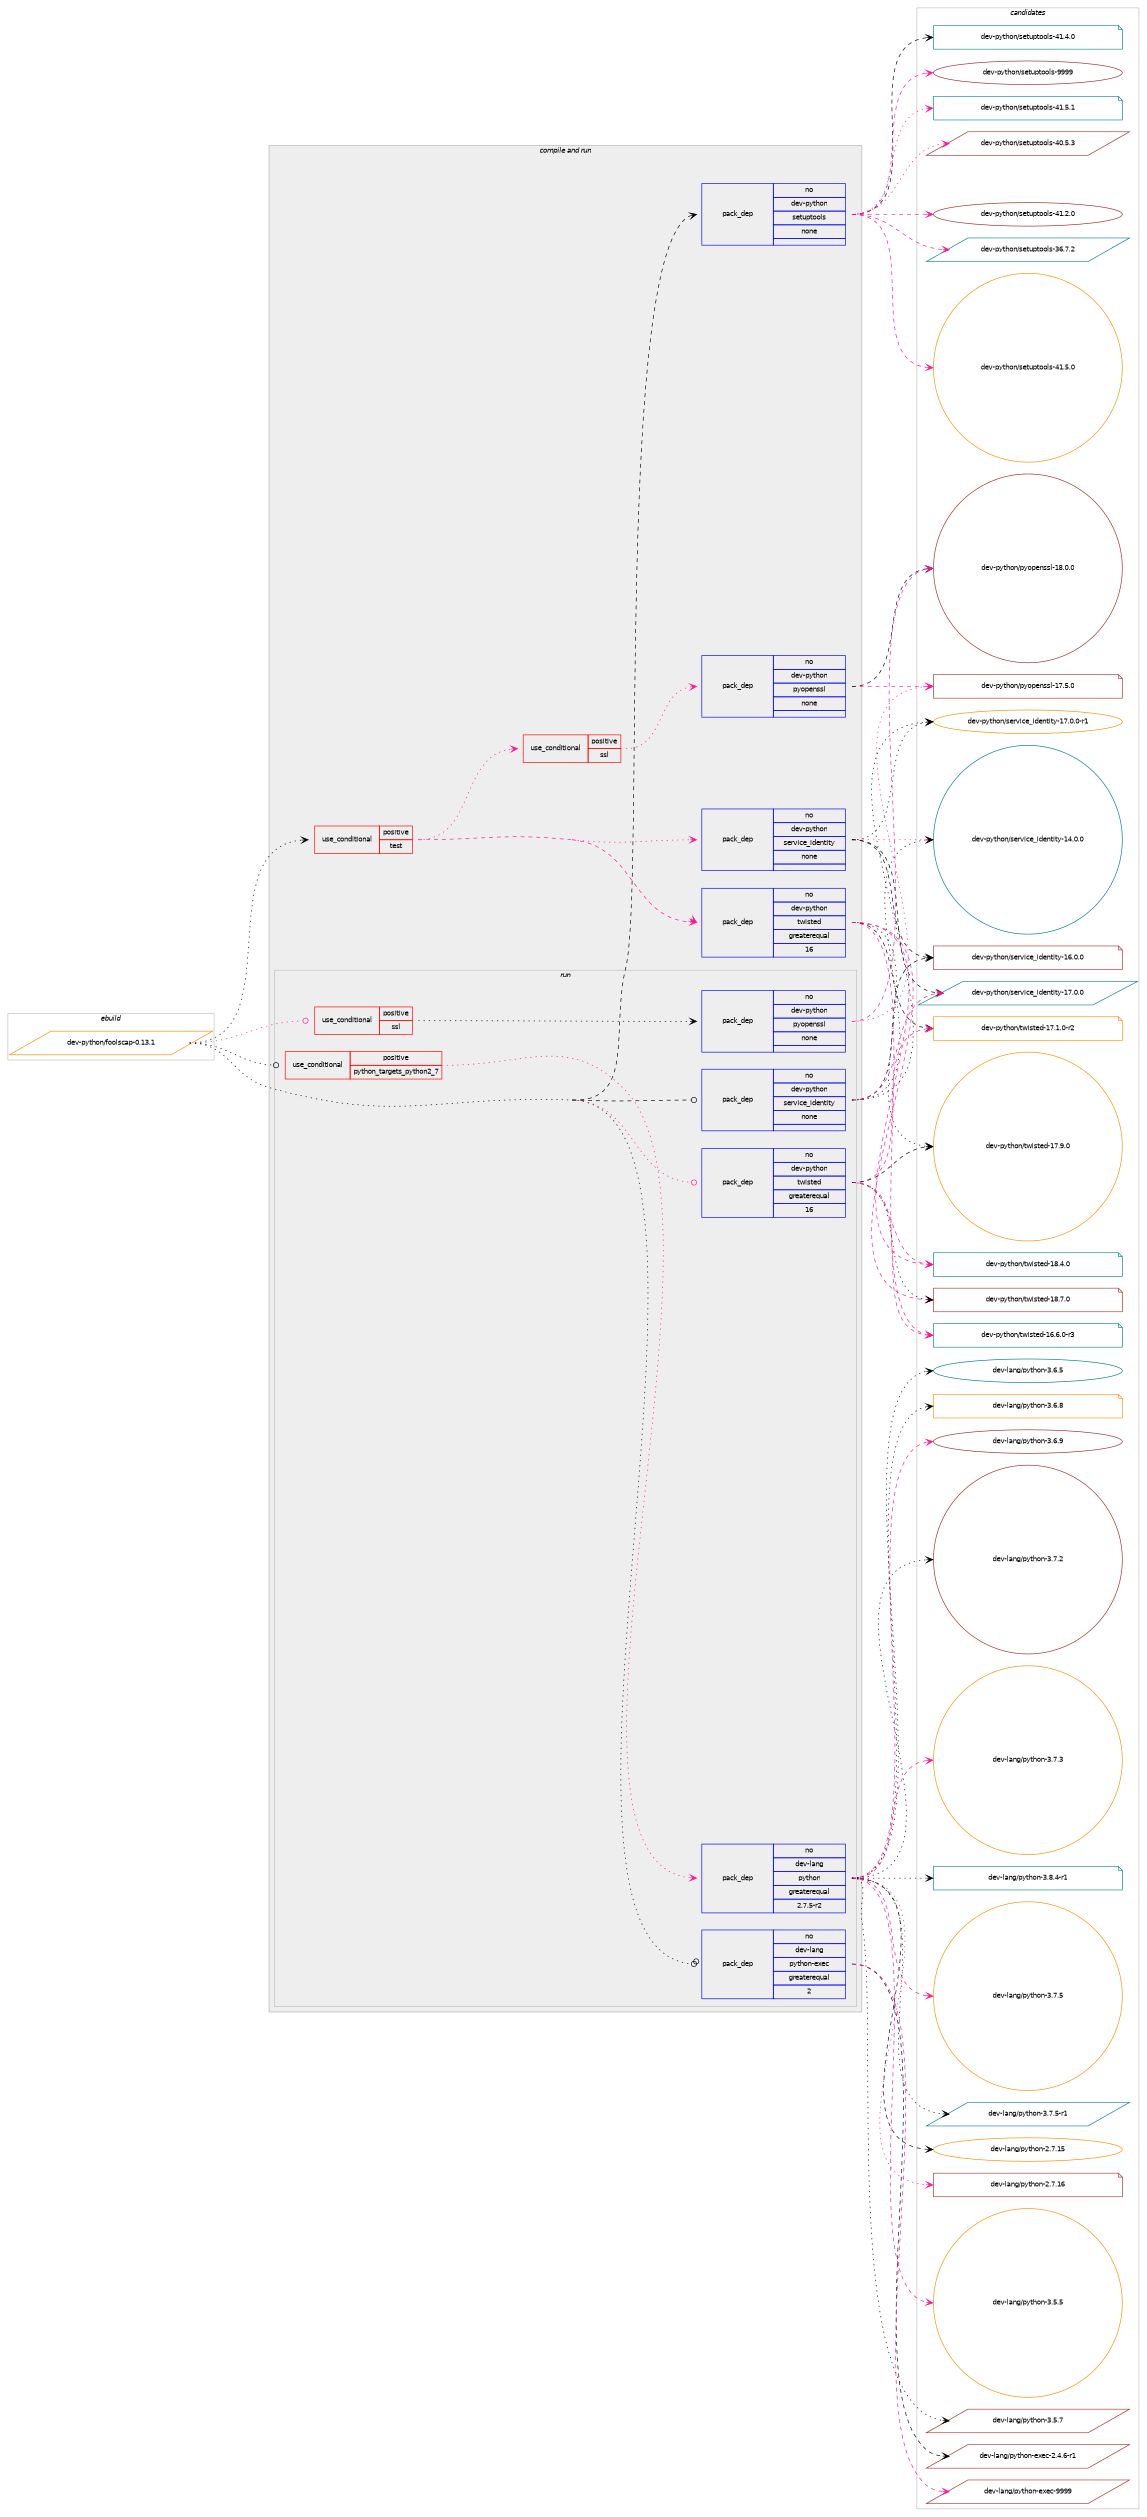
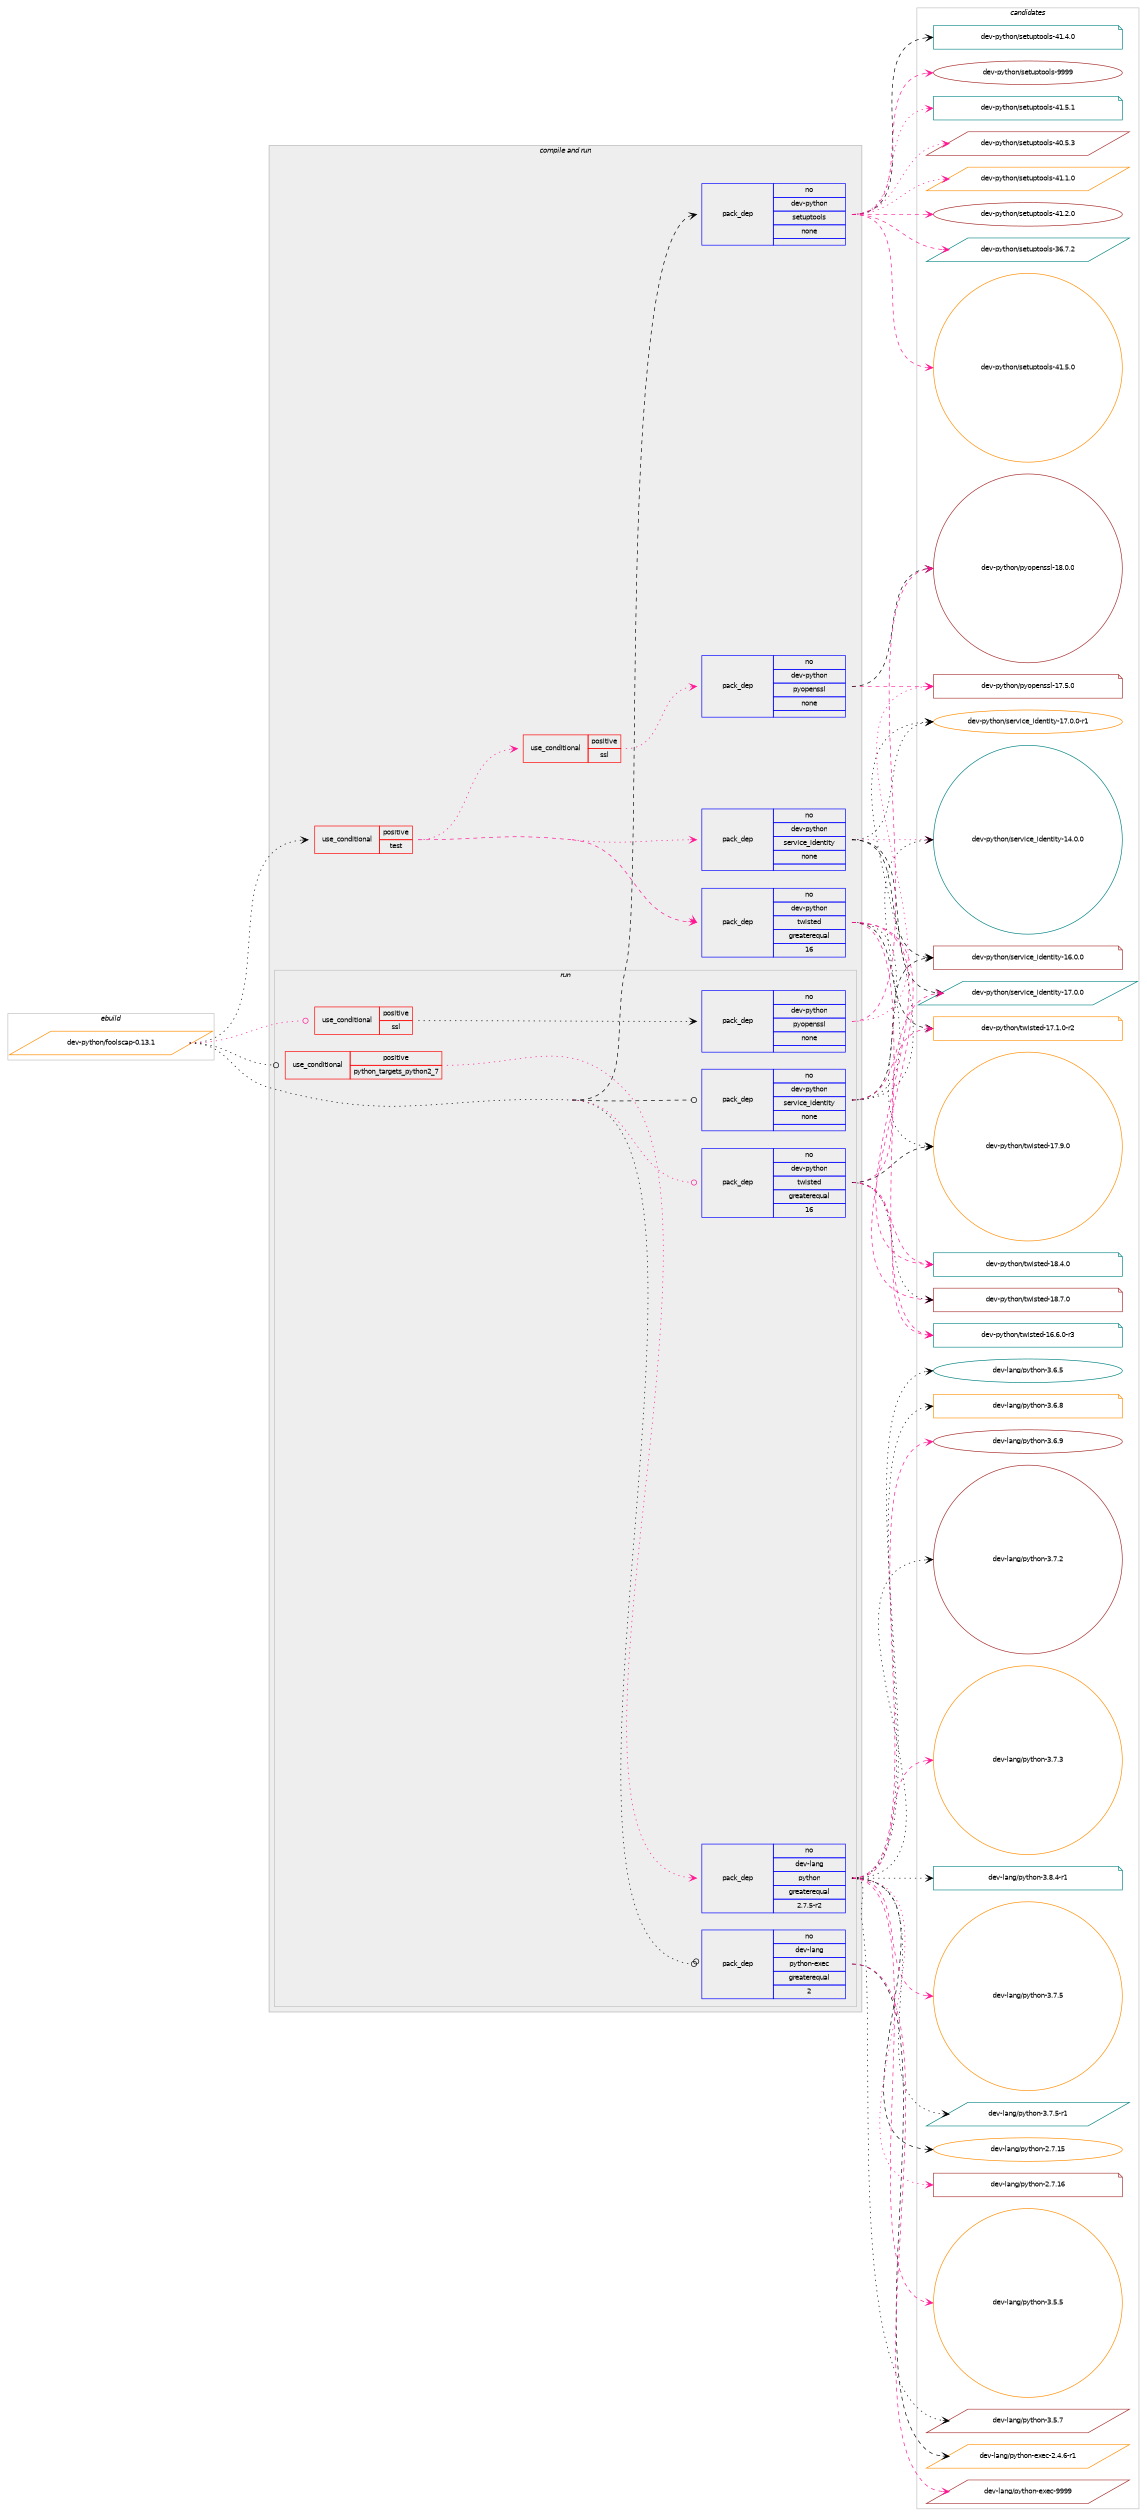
node "dev-python/setuptools-41.1.0": added
node "dev-lang/python-exec-2.4.6-r1": color brown -> darkorange
